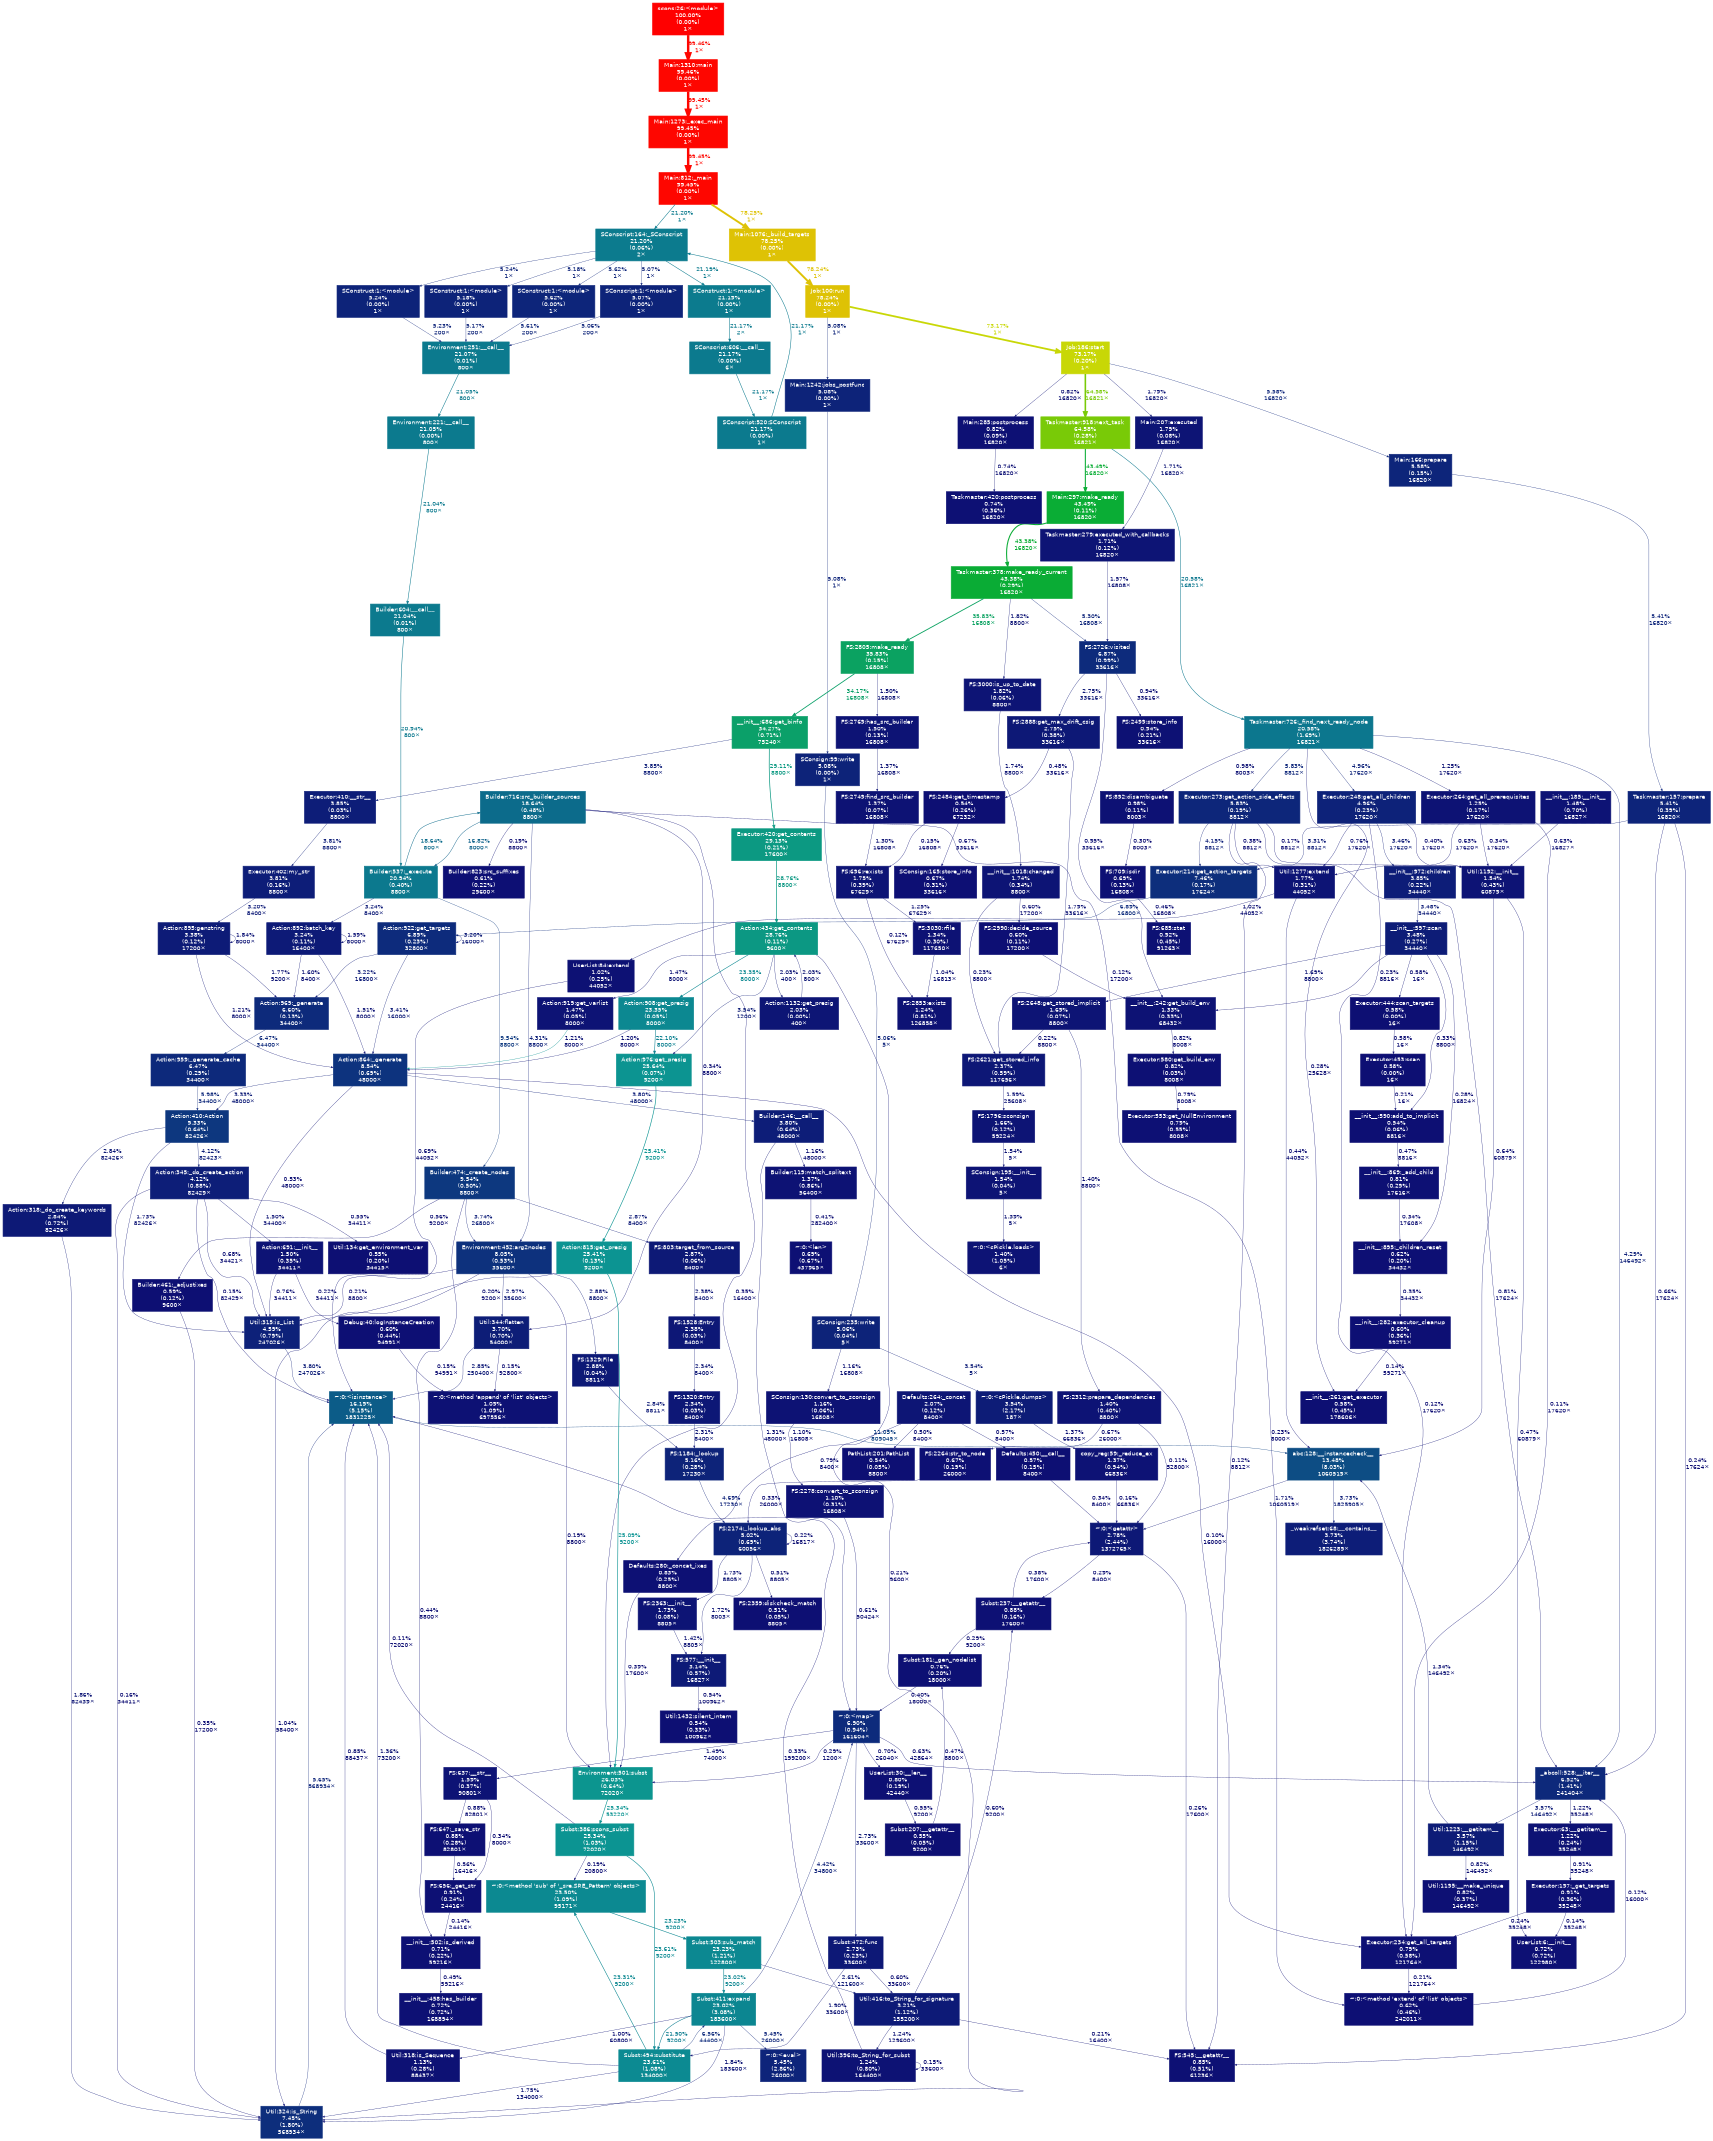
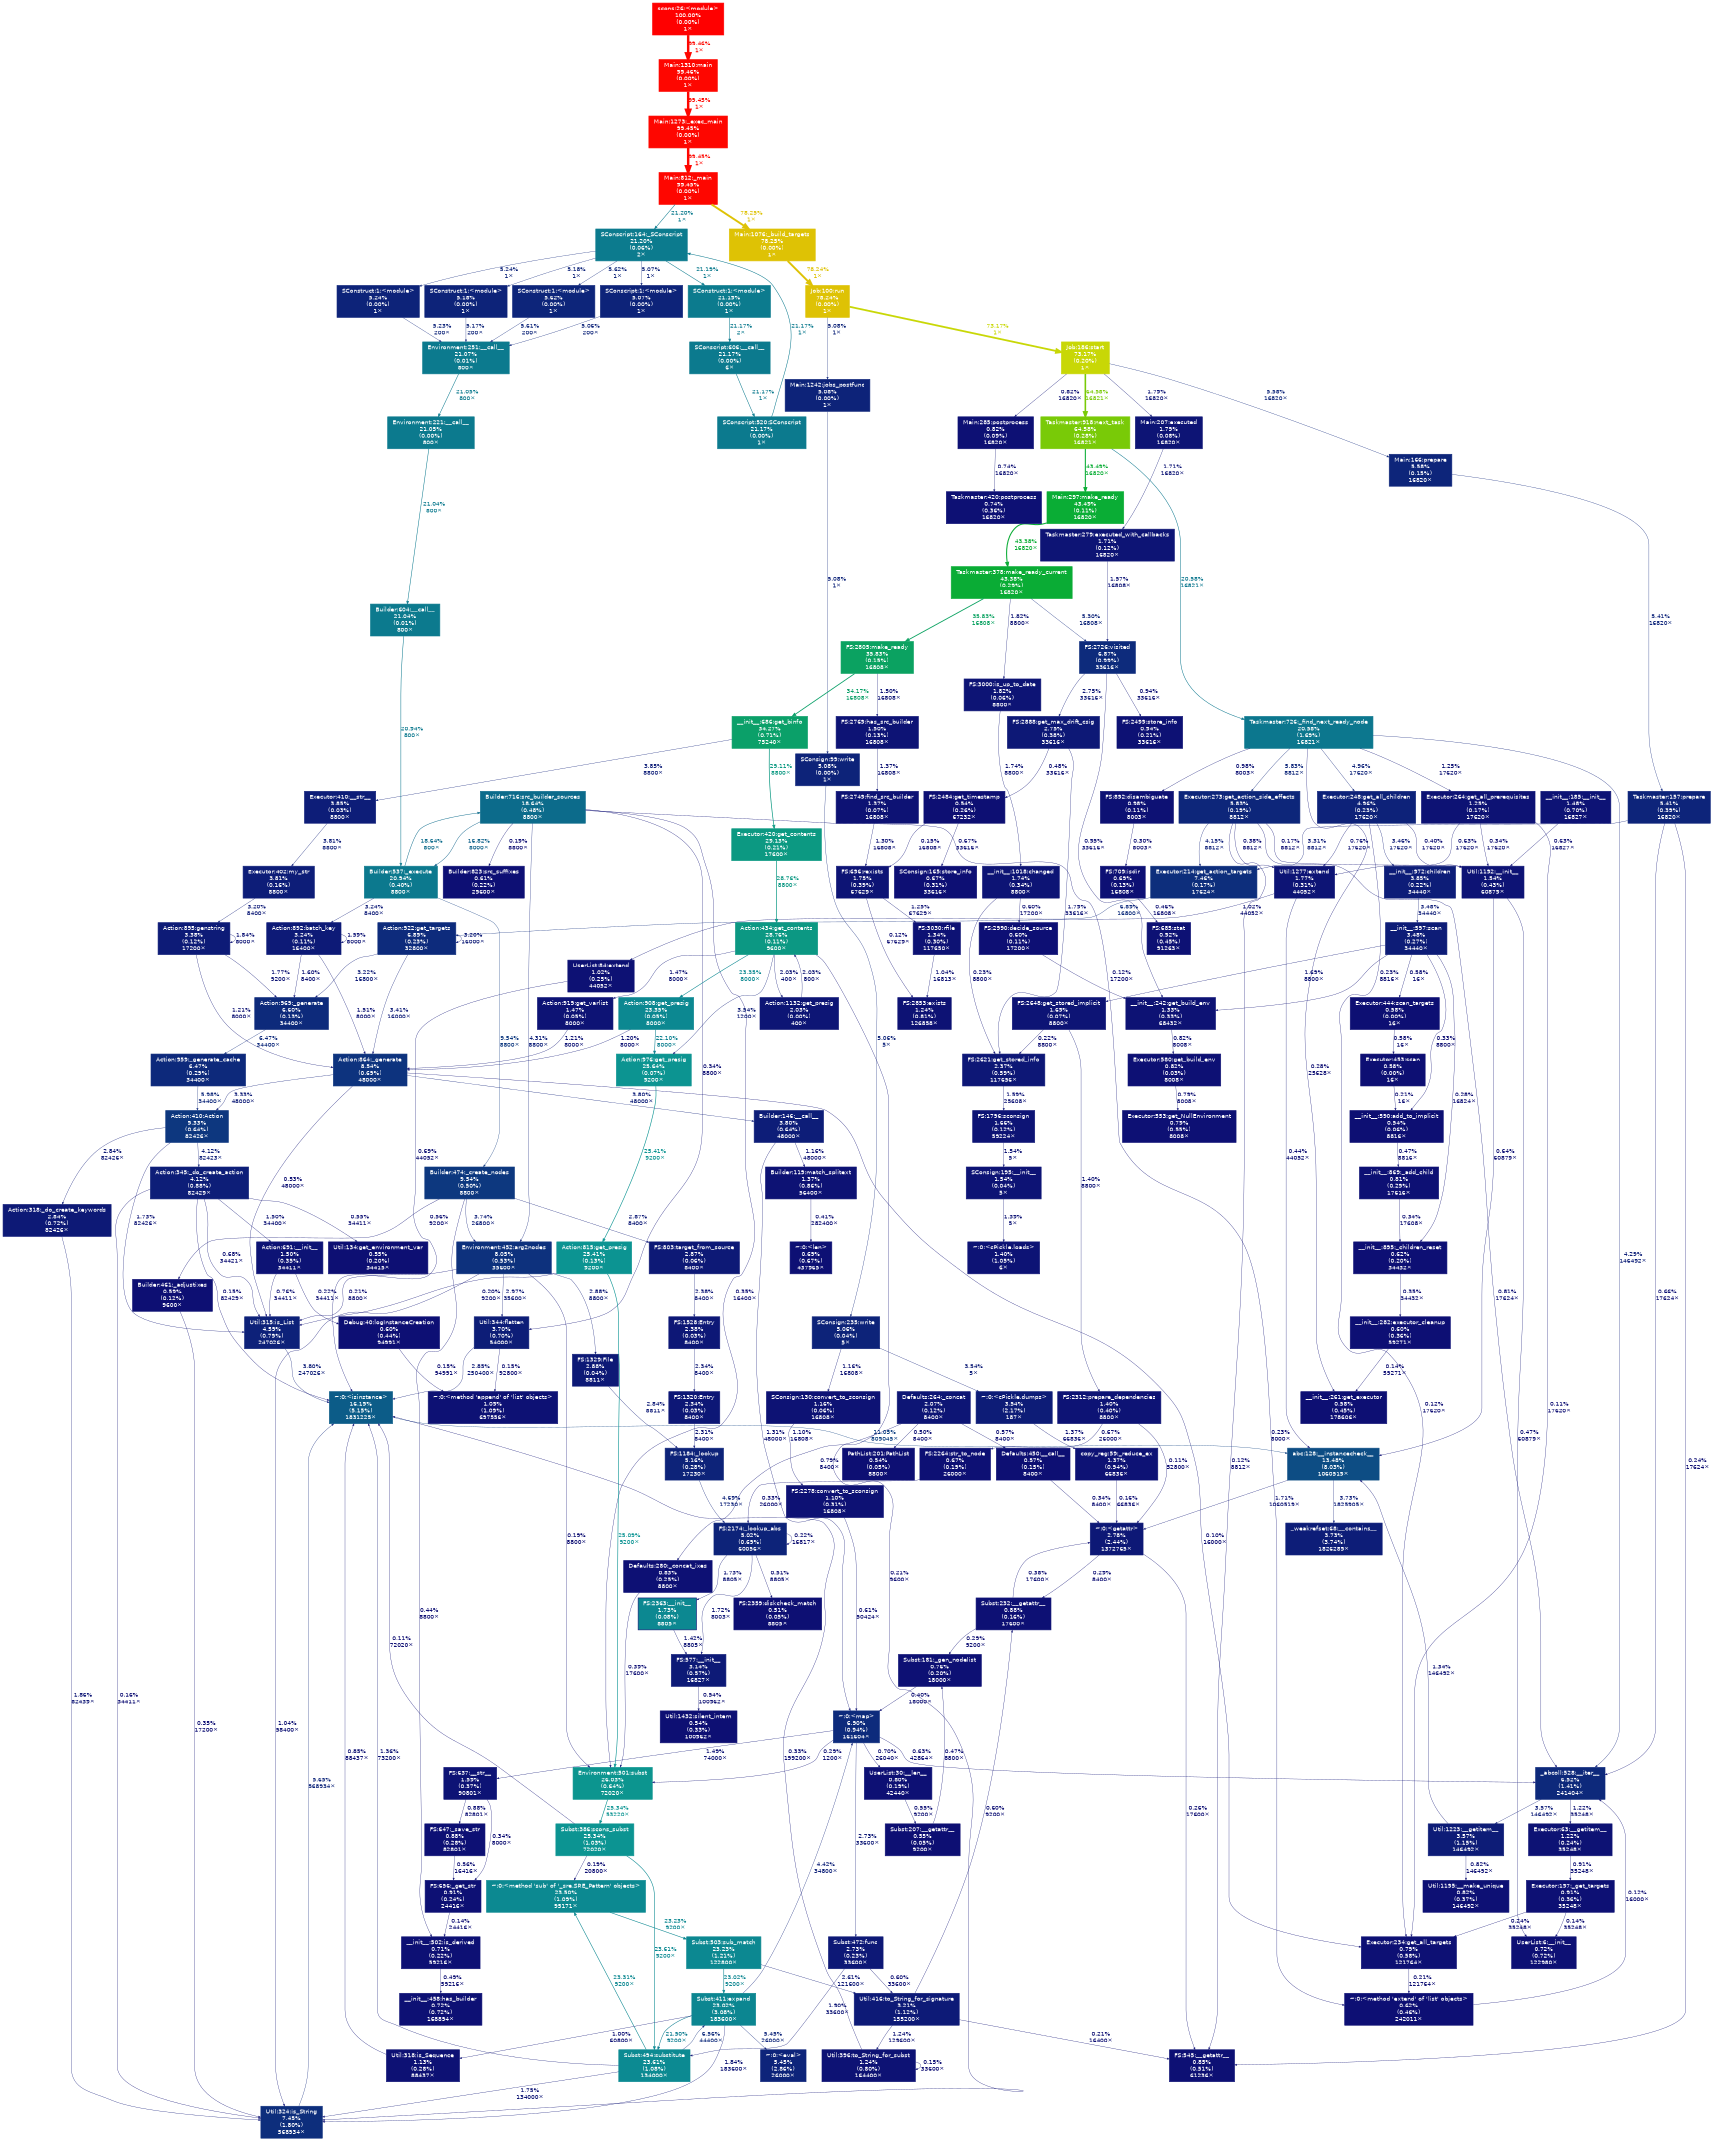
edge "Action:919:get_varlist 1.47% (0.05%) 8000×" -> "Action:864:_generate 8.54% (0.69%) 48000×": color #0c9492 -> #0d1274
node "FS:2363:__init__ 1.73% (0.08%) 8805×": fillcolor #0d1475 -> #0c8891
node "Subst:237:__getattr__ 0.88% (0.16%) 17600×": label "Subst:237:__getattr__ 0.88% (0.16%) 17600×" -> "Subst:232:__getattr__ 0.88% (0.16%) 17600×"
